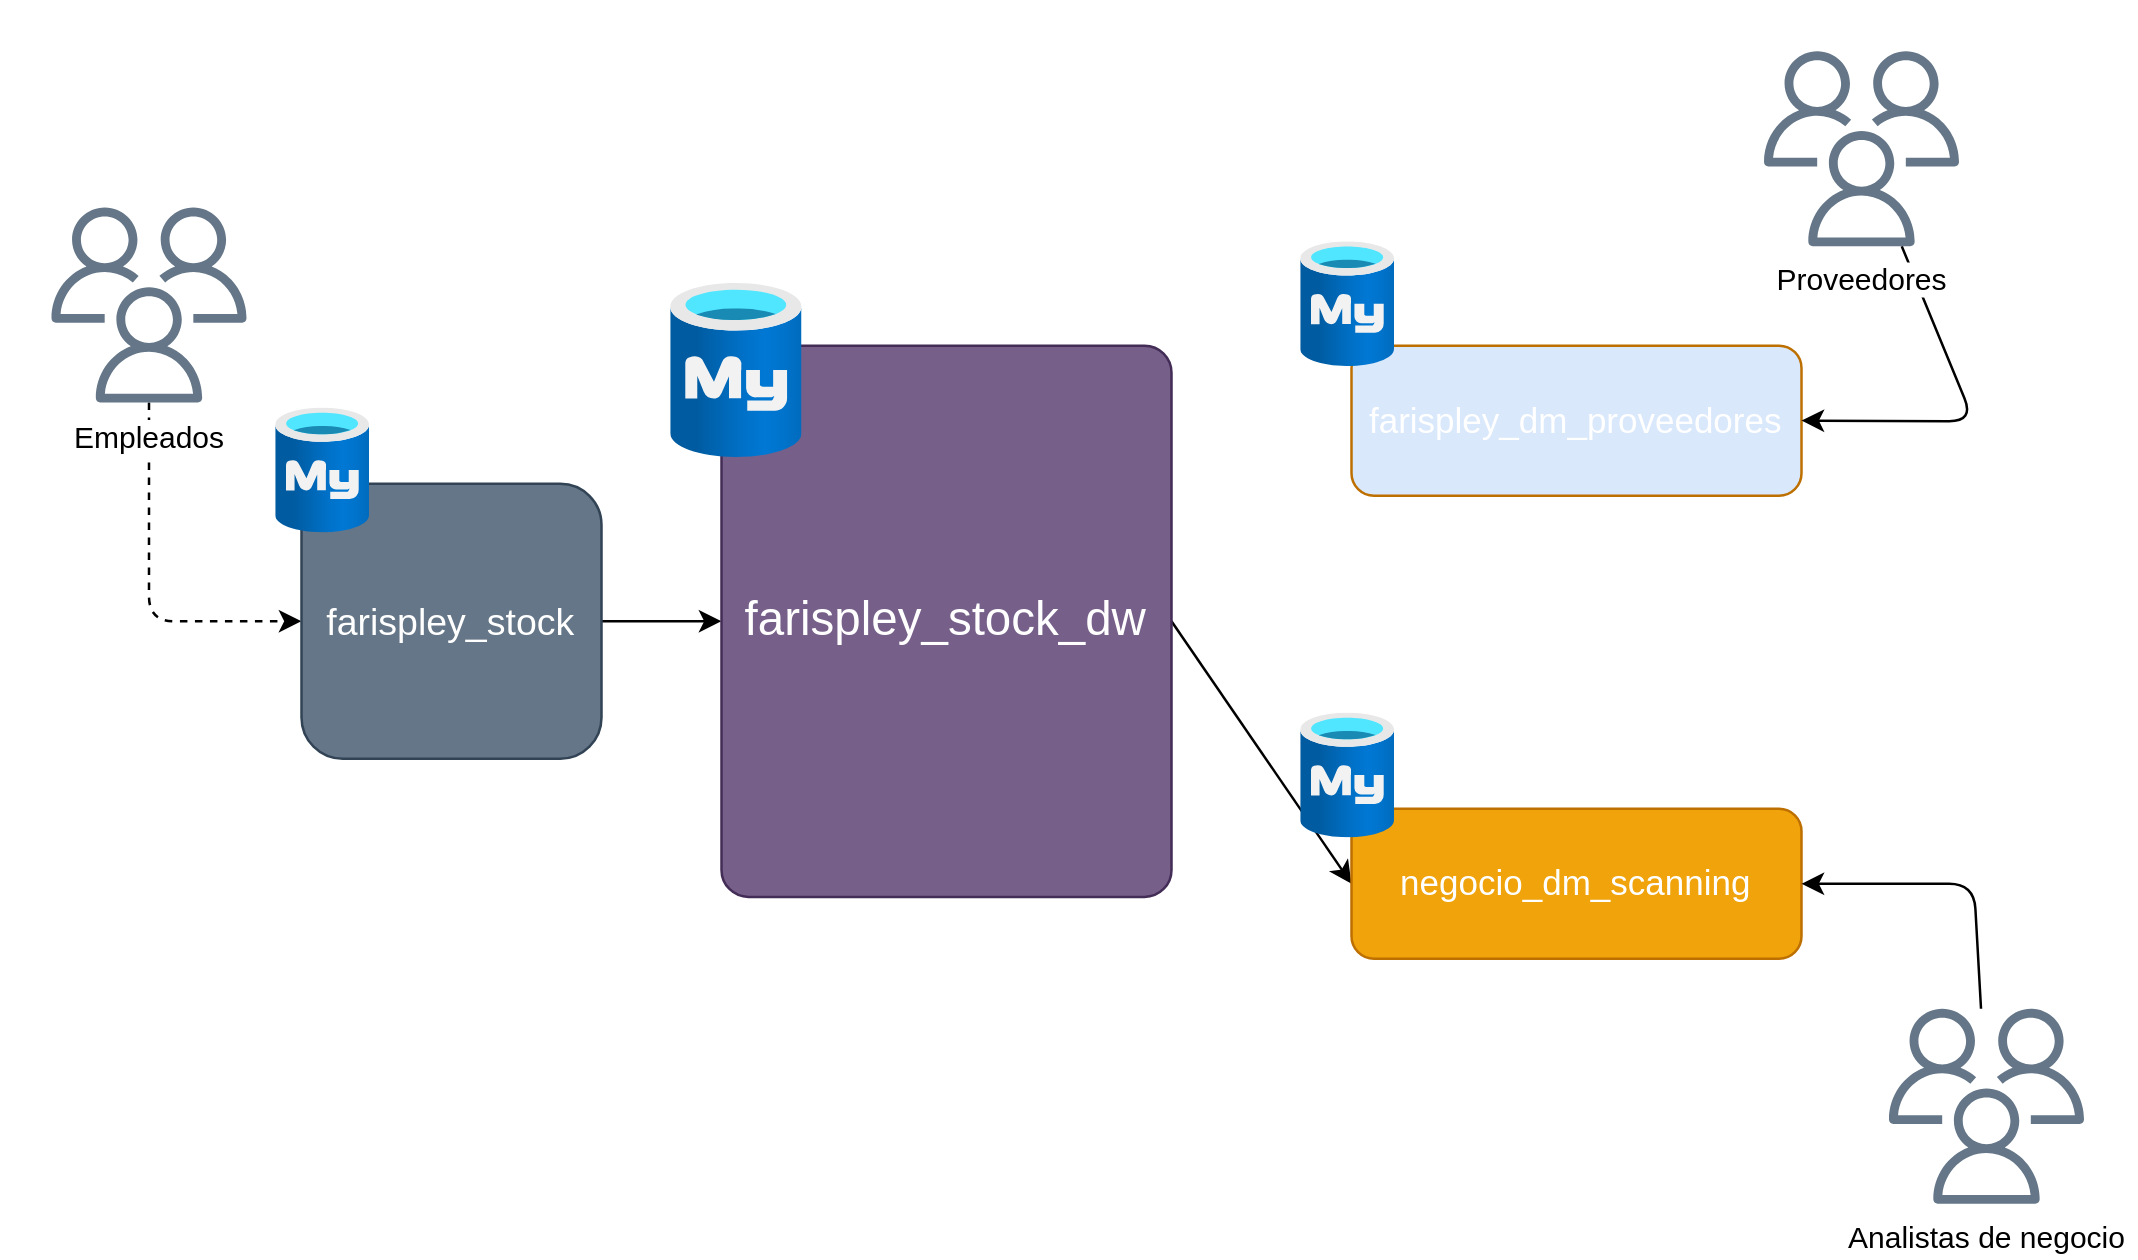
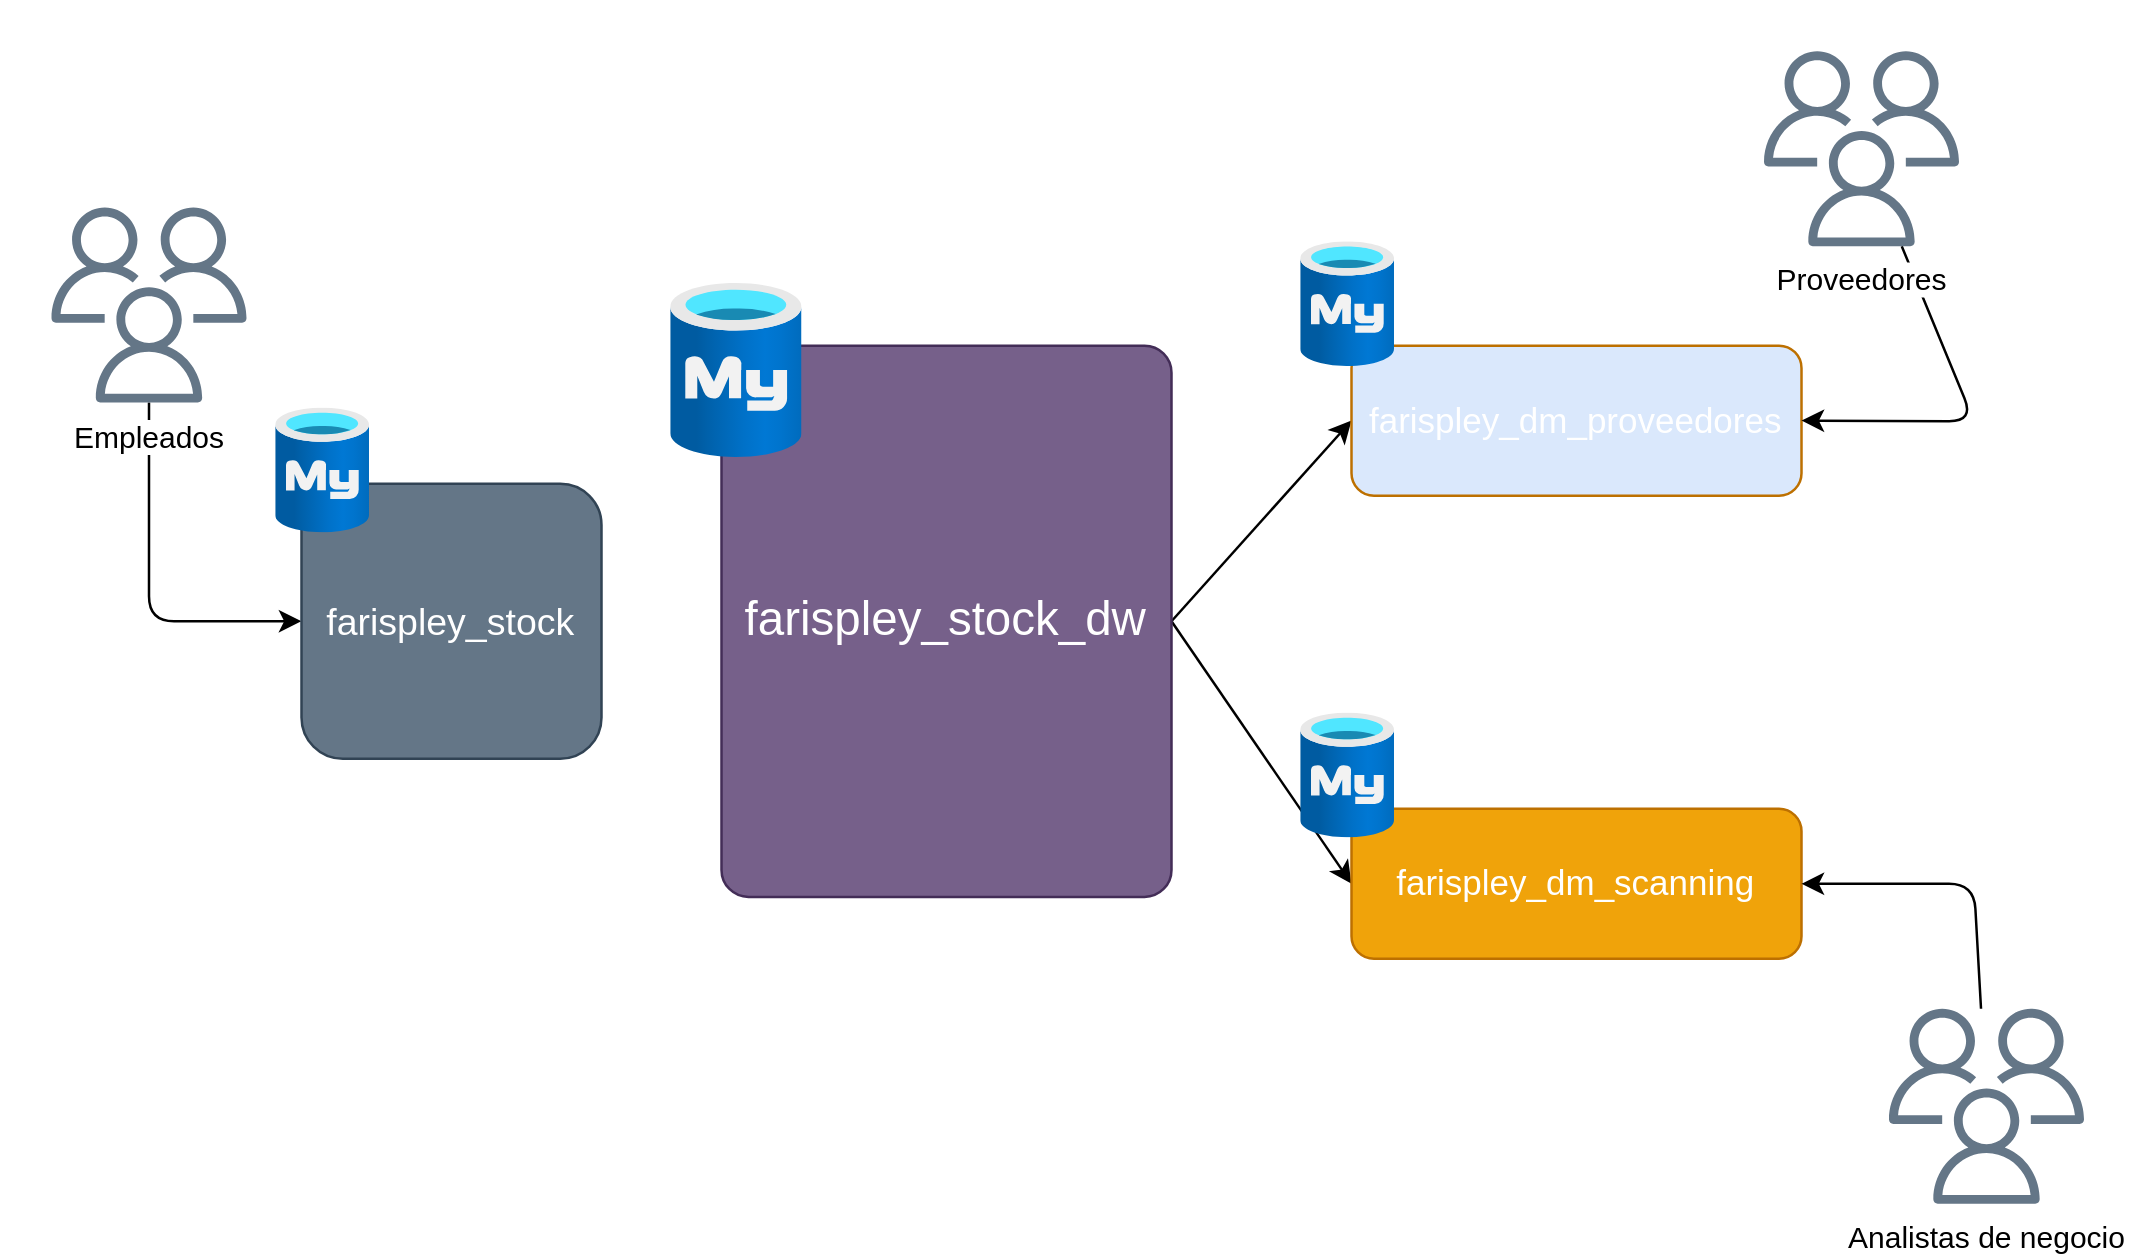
edge "farispley_stock_dw" -> "farispley_dm_proveedores": added
edge "Empleados" -> "farispley_stock": style dashed -> solid
edge "farispley_stock" -> "farispley_stock_dw": removed
node "negocio_dm_scanning": label "negocio_dm_scanning" -> "farispley_dm_scanning"
